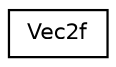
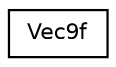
node "Vec2f": label "Vec2f" -> "Vec9f"
